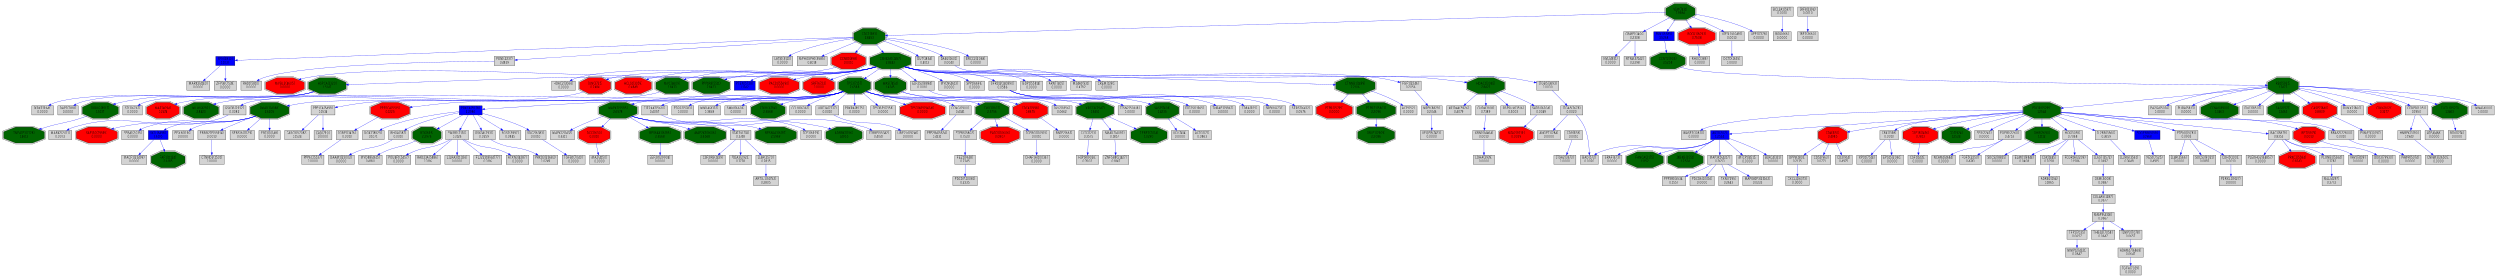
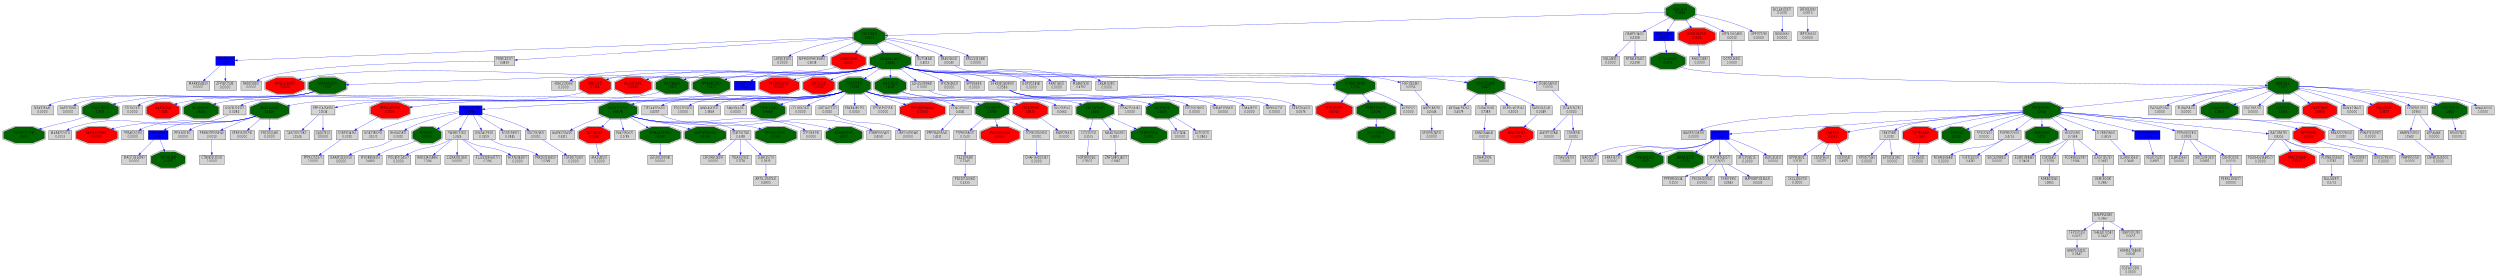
edge "ITGA5(3678) 0,0020" -> "BAD(572) 0,0020": now "ITGA5(3678) 0,0020" -> "CD9(928) 0,0010"
node "PAK2(5062) 0,1789": added
node "COL4A5(1287) 0,0677": removed
